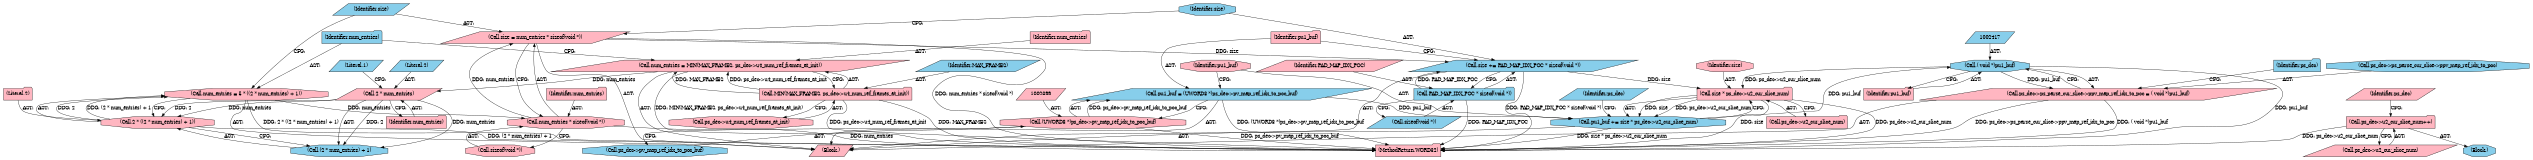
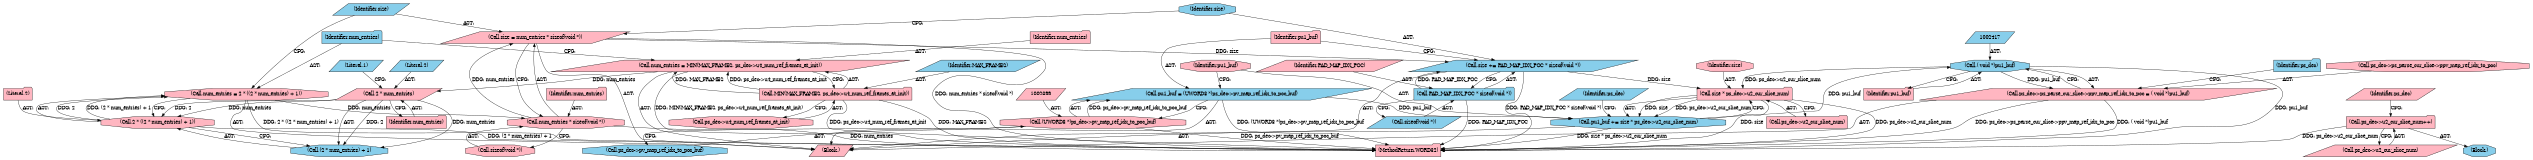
node "(Call,ps_dec->ps_parse_cur_slice->ppv_map_ref_idx_to_poc)": fillcolor skyblue -> lightpink
node "(Call,num_entries = 5 * ((2 * num_entries) + 1))": label "(Call,num_entries = 5 * ((2 * num_entries) + 1))" -> "(Call,num_entries = 2 * ((2 * num_entries) + 1))"
